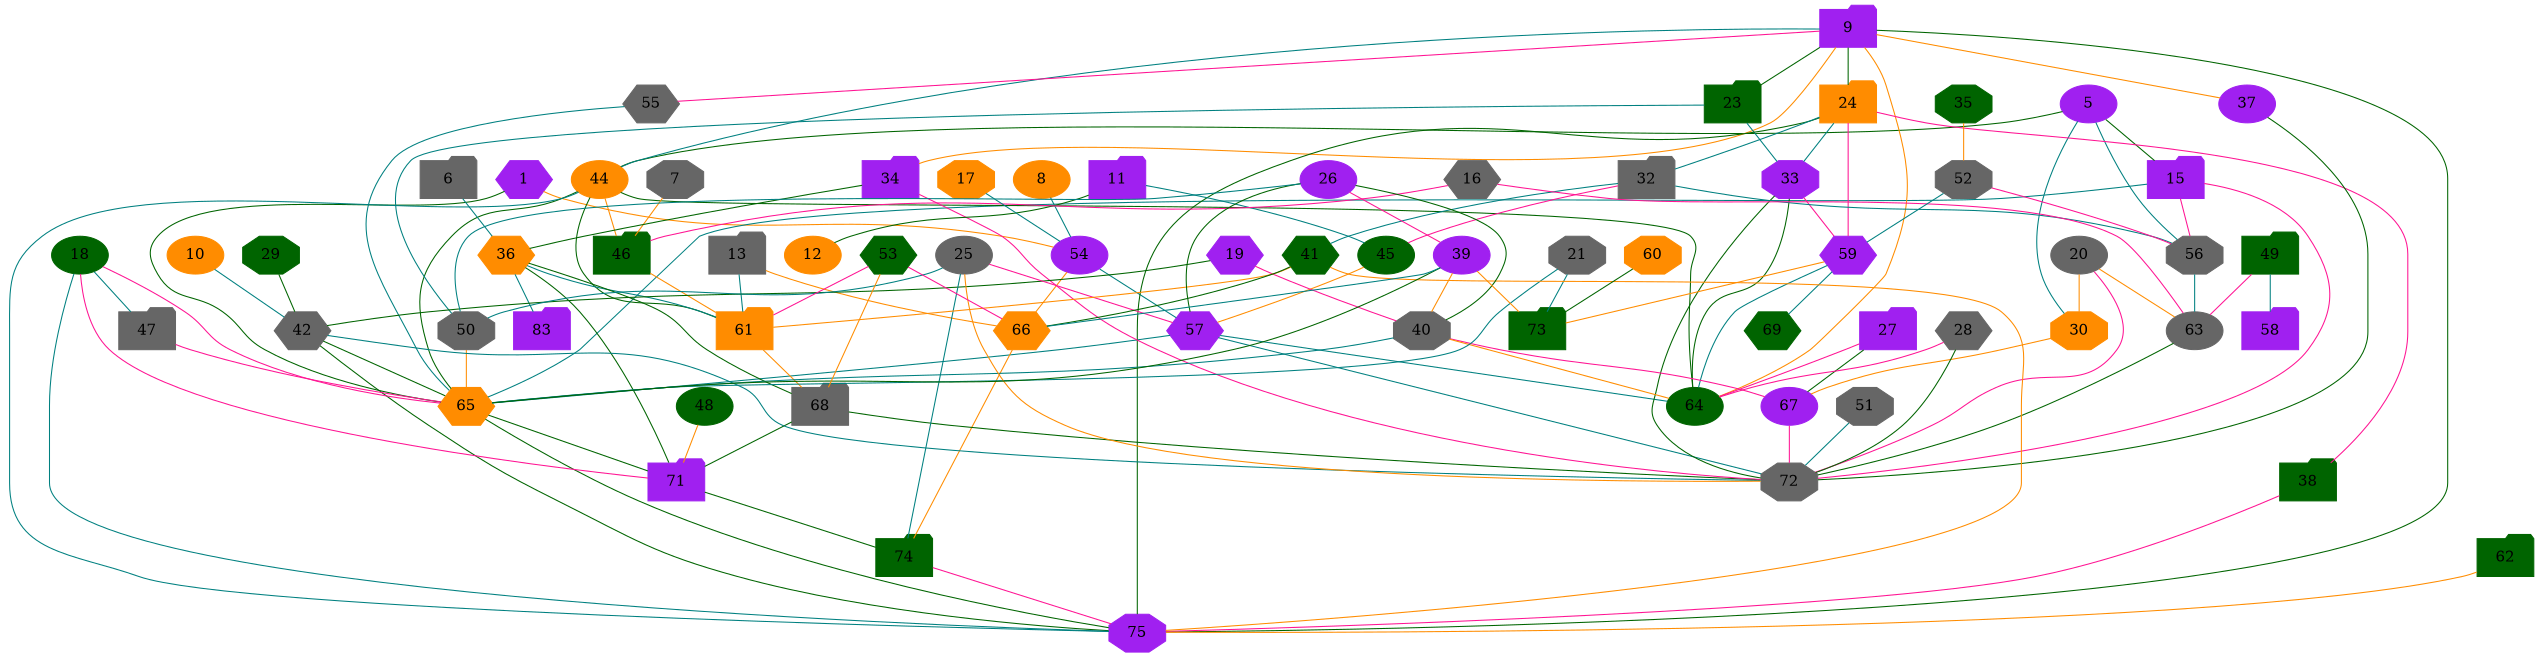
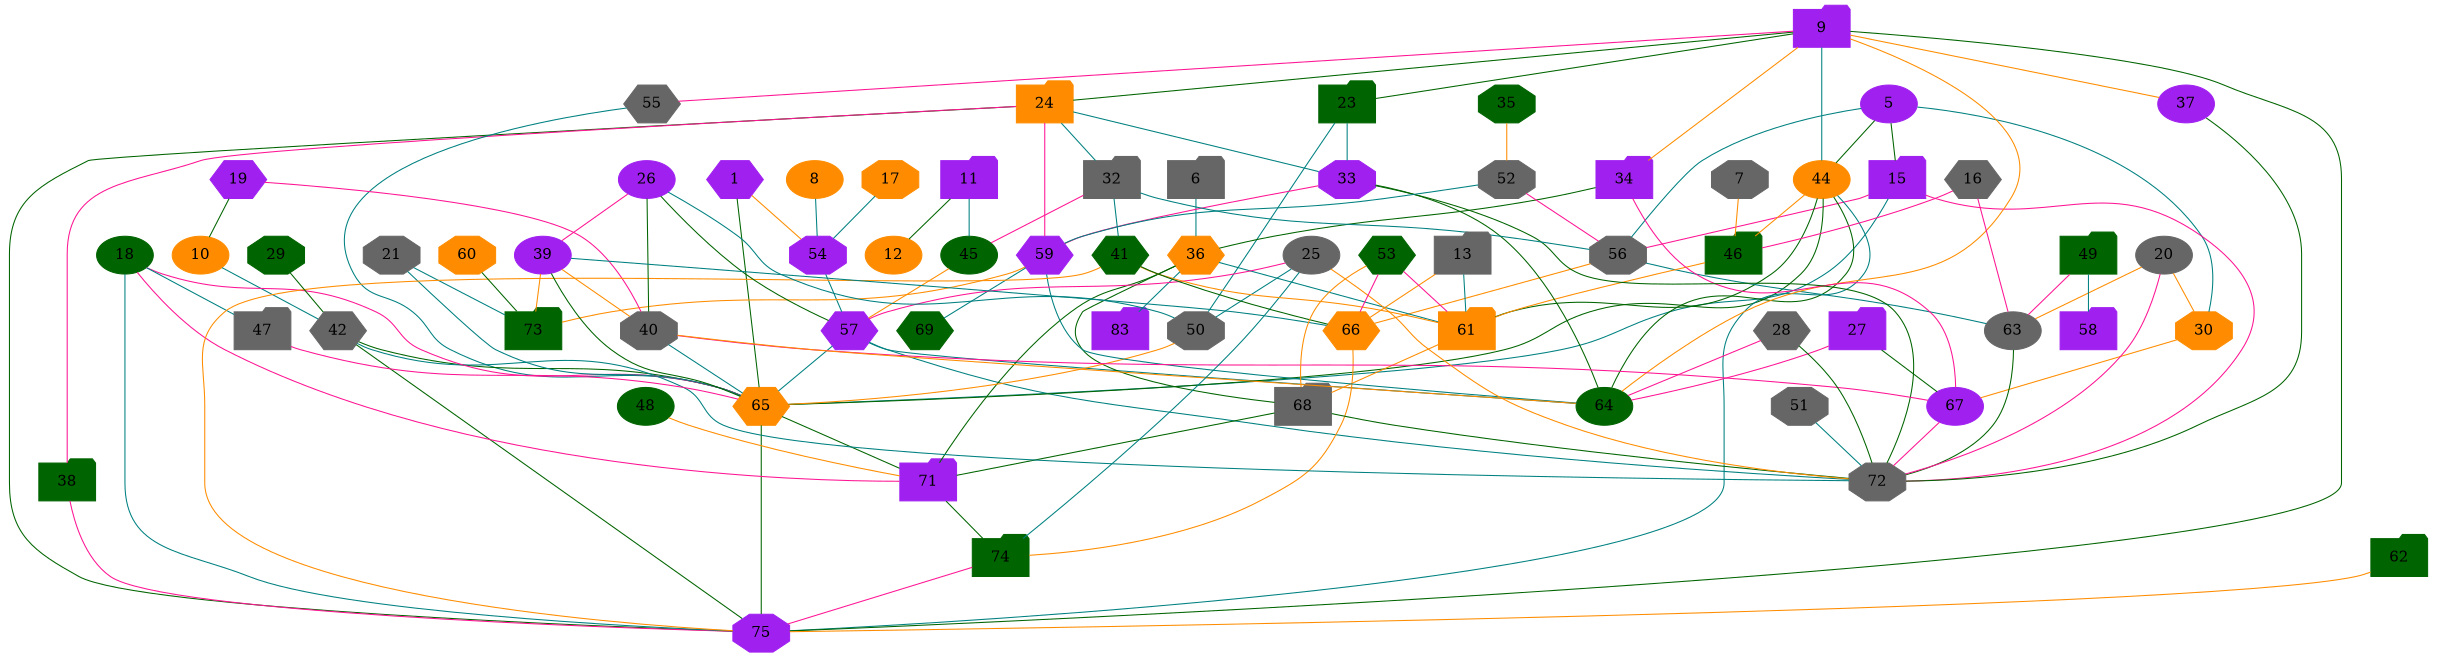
node "54": shape ellipse -> octagon
edge "19" -- "42": now "19" -- "10"
edge "54" -- "66": now "56" -- "66"
edge "34" -- "72": now "34" -- "67"
